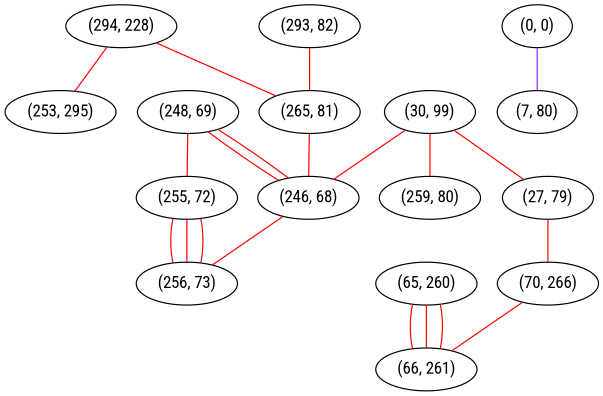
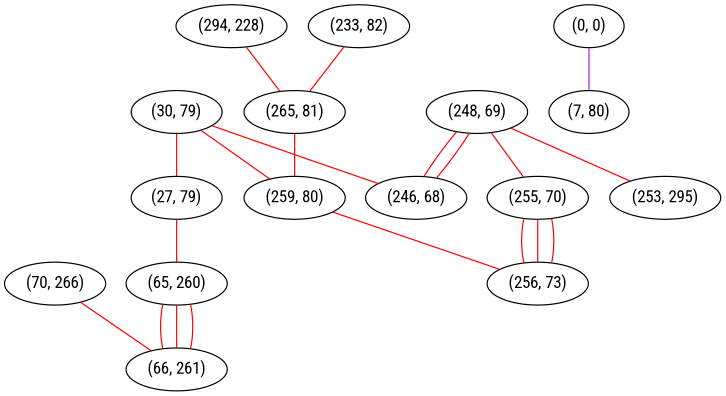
node "(293, 82)": label "(293, 82)" -> "(233, 82)"
edge "(294, 228)" -- "(253, 295)": now "(248, 69)" -- "(253, 295)"
node "(30, 99)": label "(30, 99)" -> "(30, 79)"
edge "(265, 81)" -- "(246, 68)": now "(265, 81)" -- "(259, 80)"
node "(255, 72)": label "(255, 72)" -> "(255, 70)"
edge "(246, 68)" -- "(256, 73)": now "(259, 80)" -- "(256, 73)"
edge "(27, 79)" -- "(70, 266)": now "(27, 79)" -- "(65, 260)"
